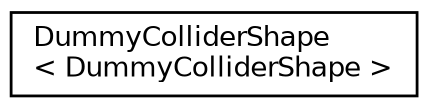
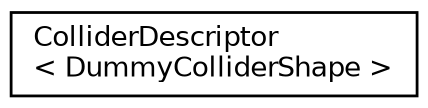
node "DummyColliderShape < DummyColliderShape >": label "DummyColliderShape < DummyColliderShape >" -> "ColliderDescriptor < DummyColliderShape >"
